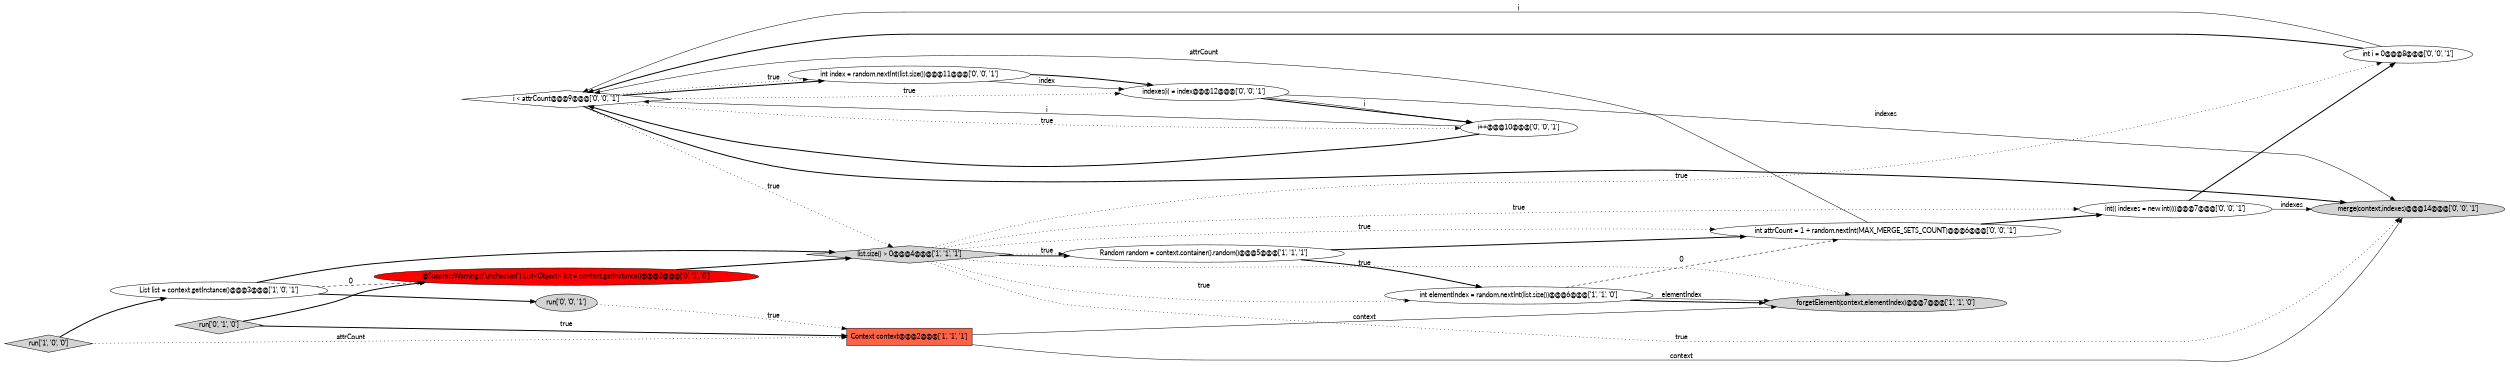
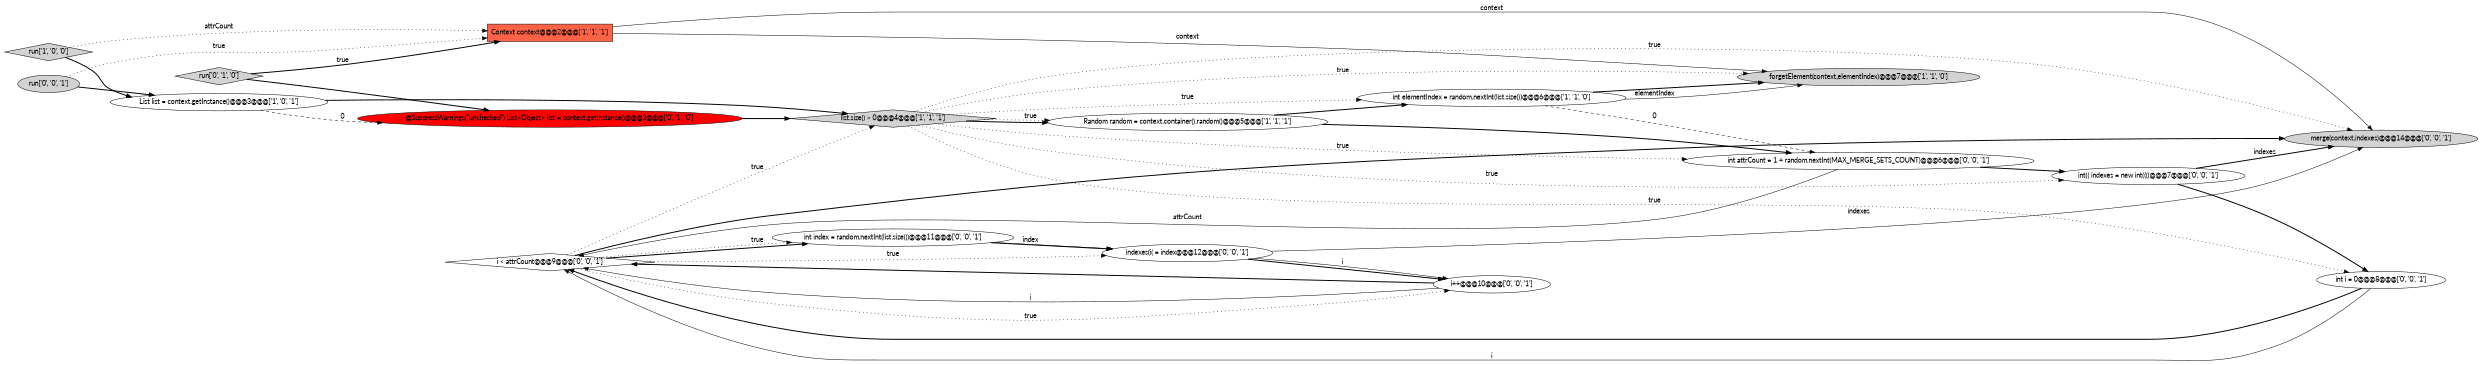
edge "int(( indexes = new int((((@@@7@@@['0', '0', '1']" -> "merge(context,indexes)@@@14@@@['0', '0', '1']": style solid -> bold
edge "List list = context.getInstance()@@@3@@@['1', '0', '1']" -> "run['0', '0', '1']": reversed
